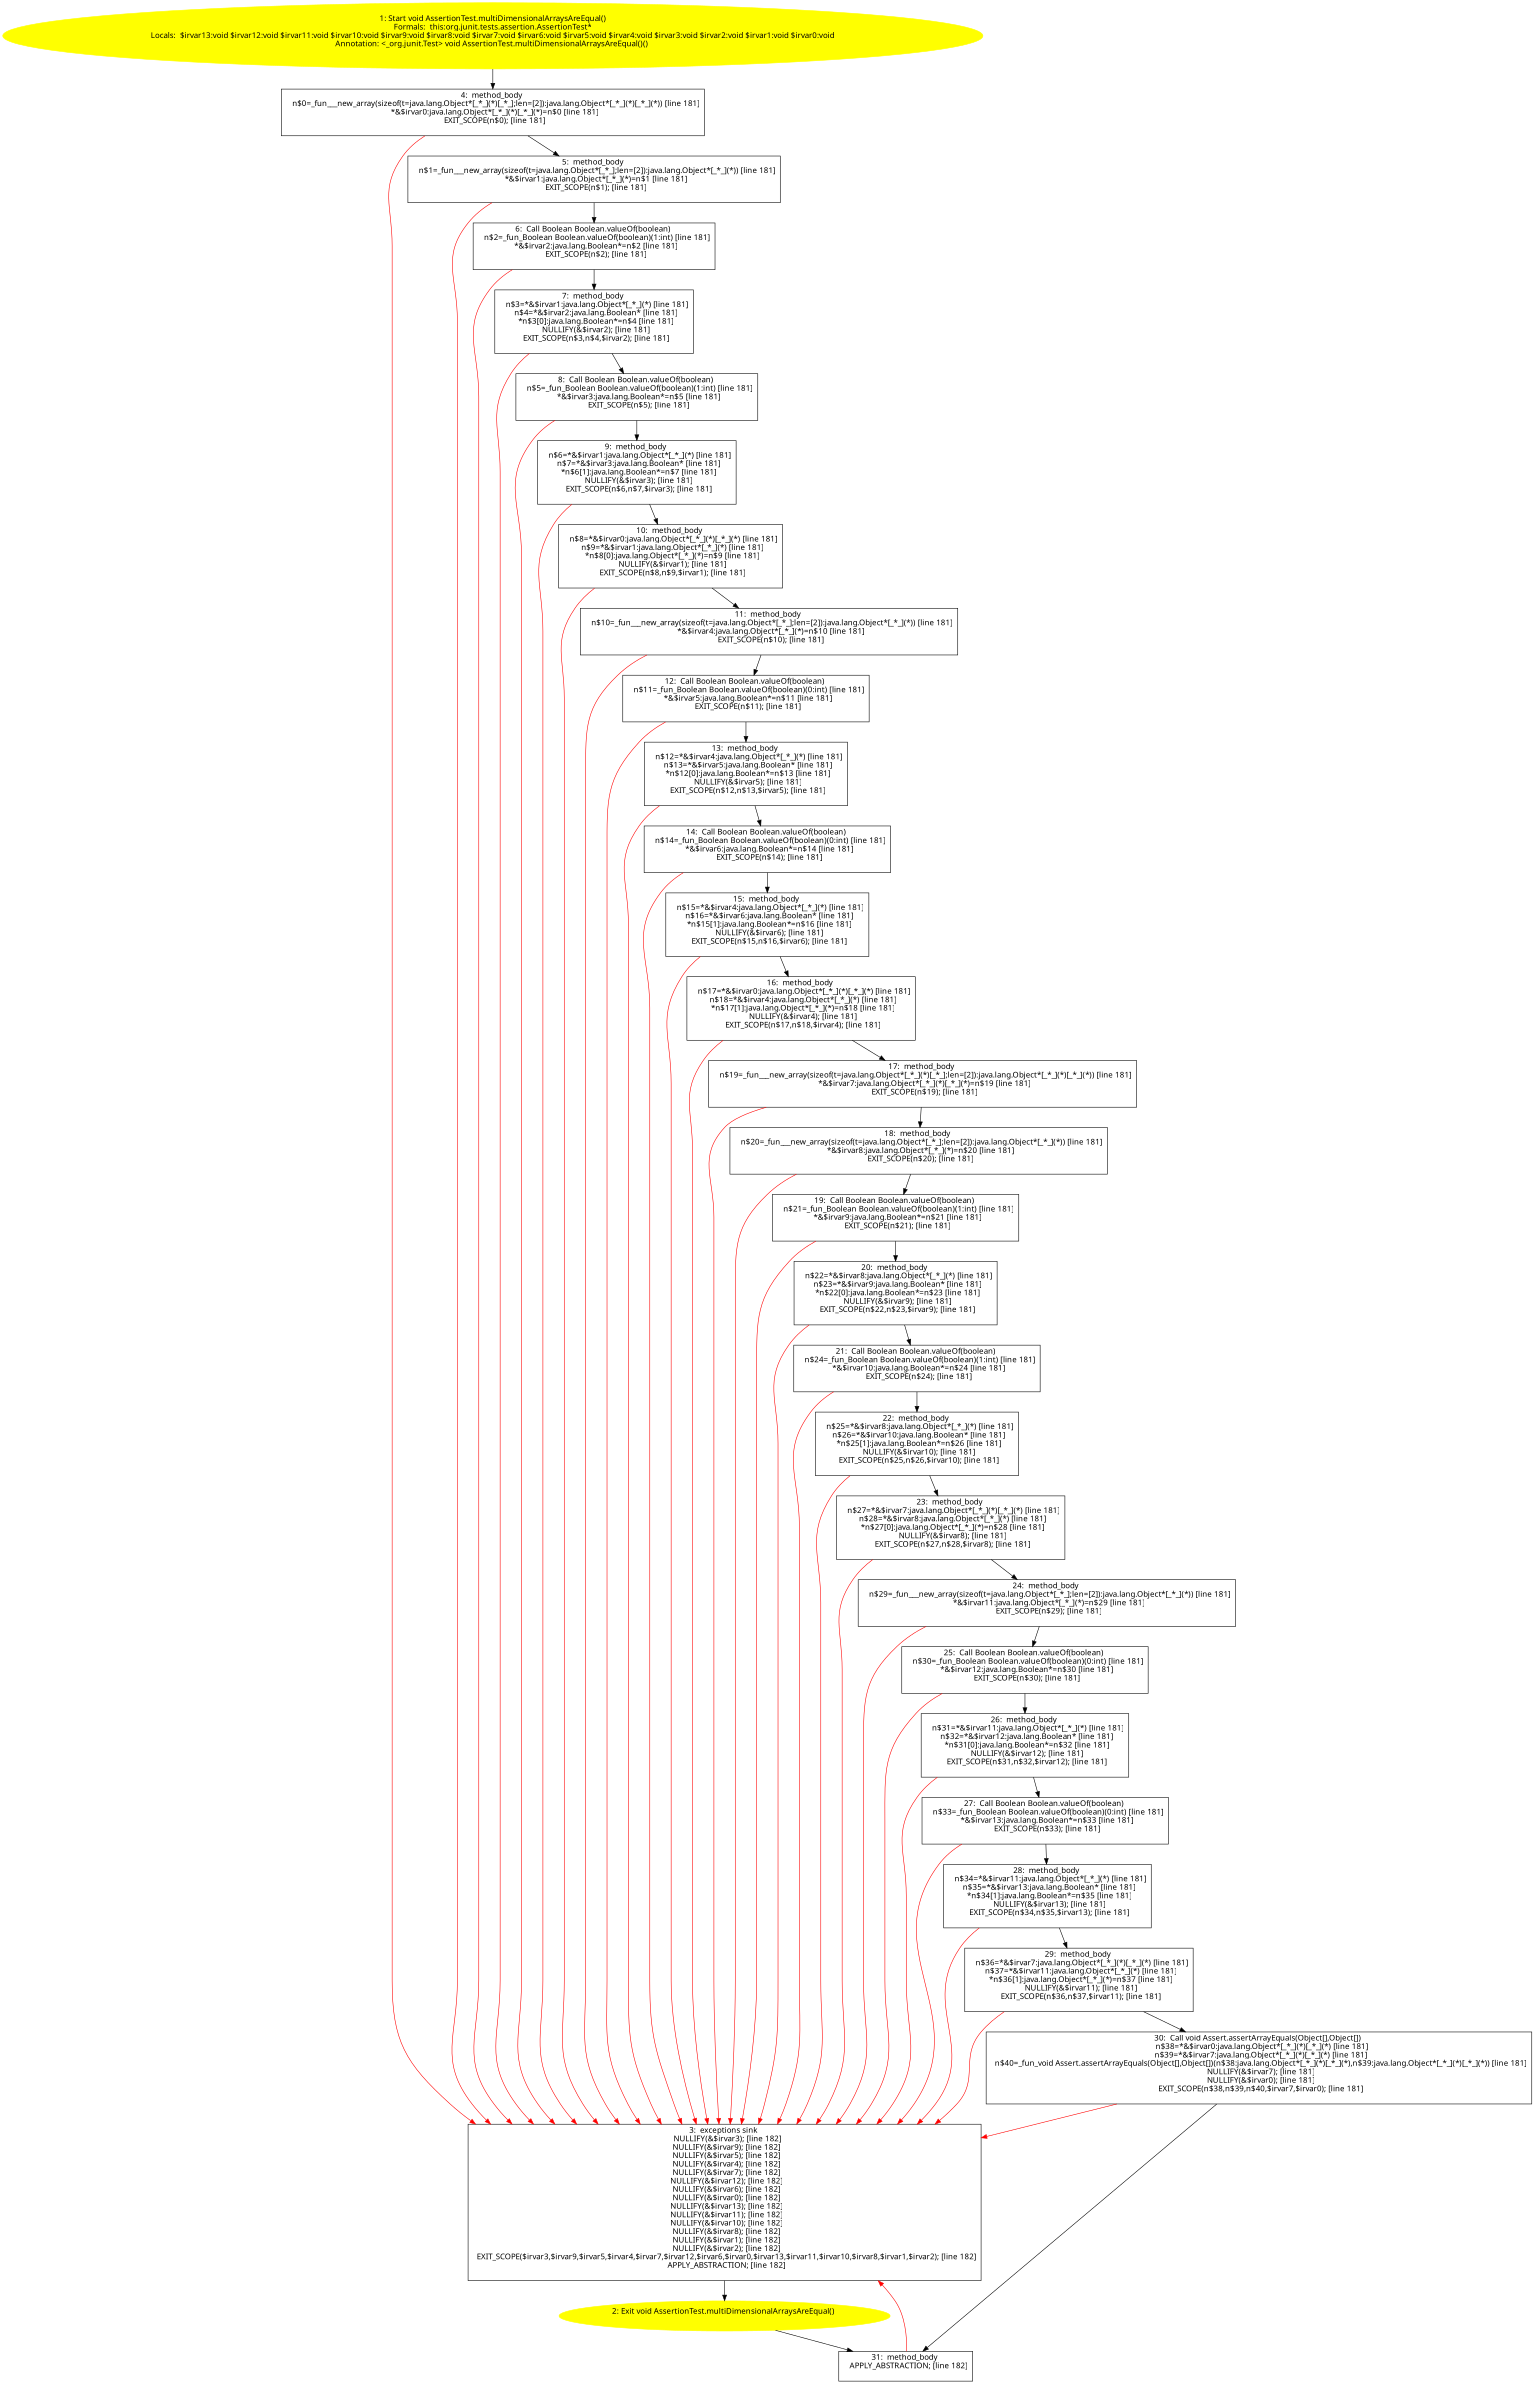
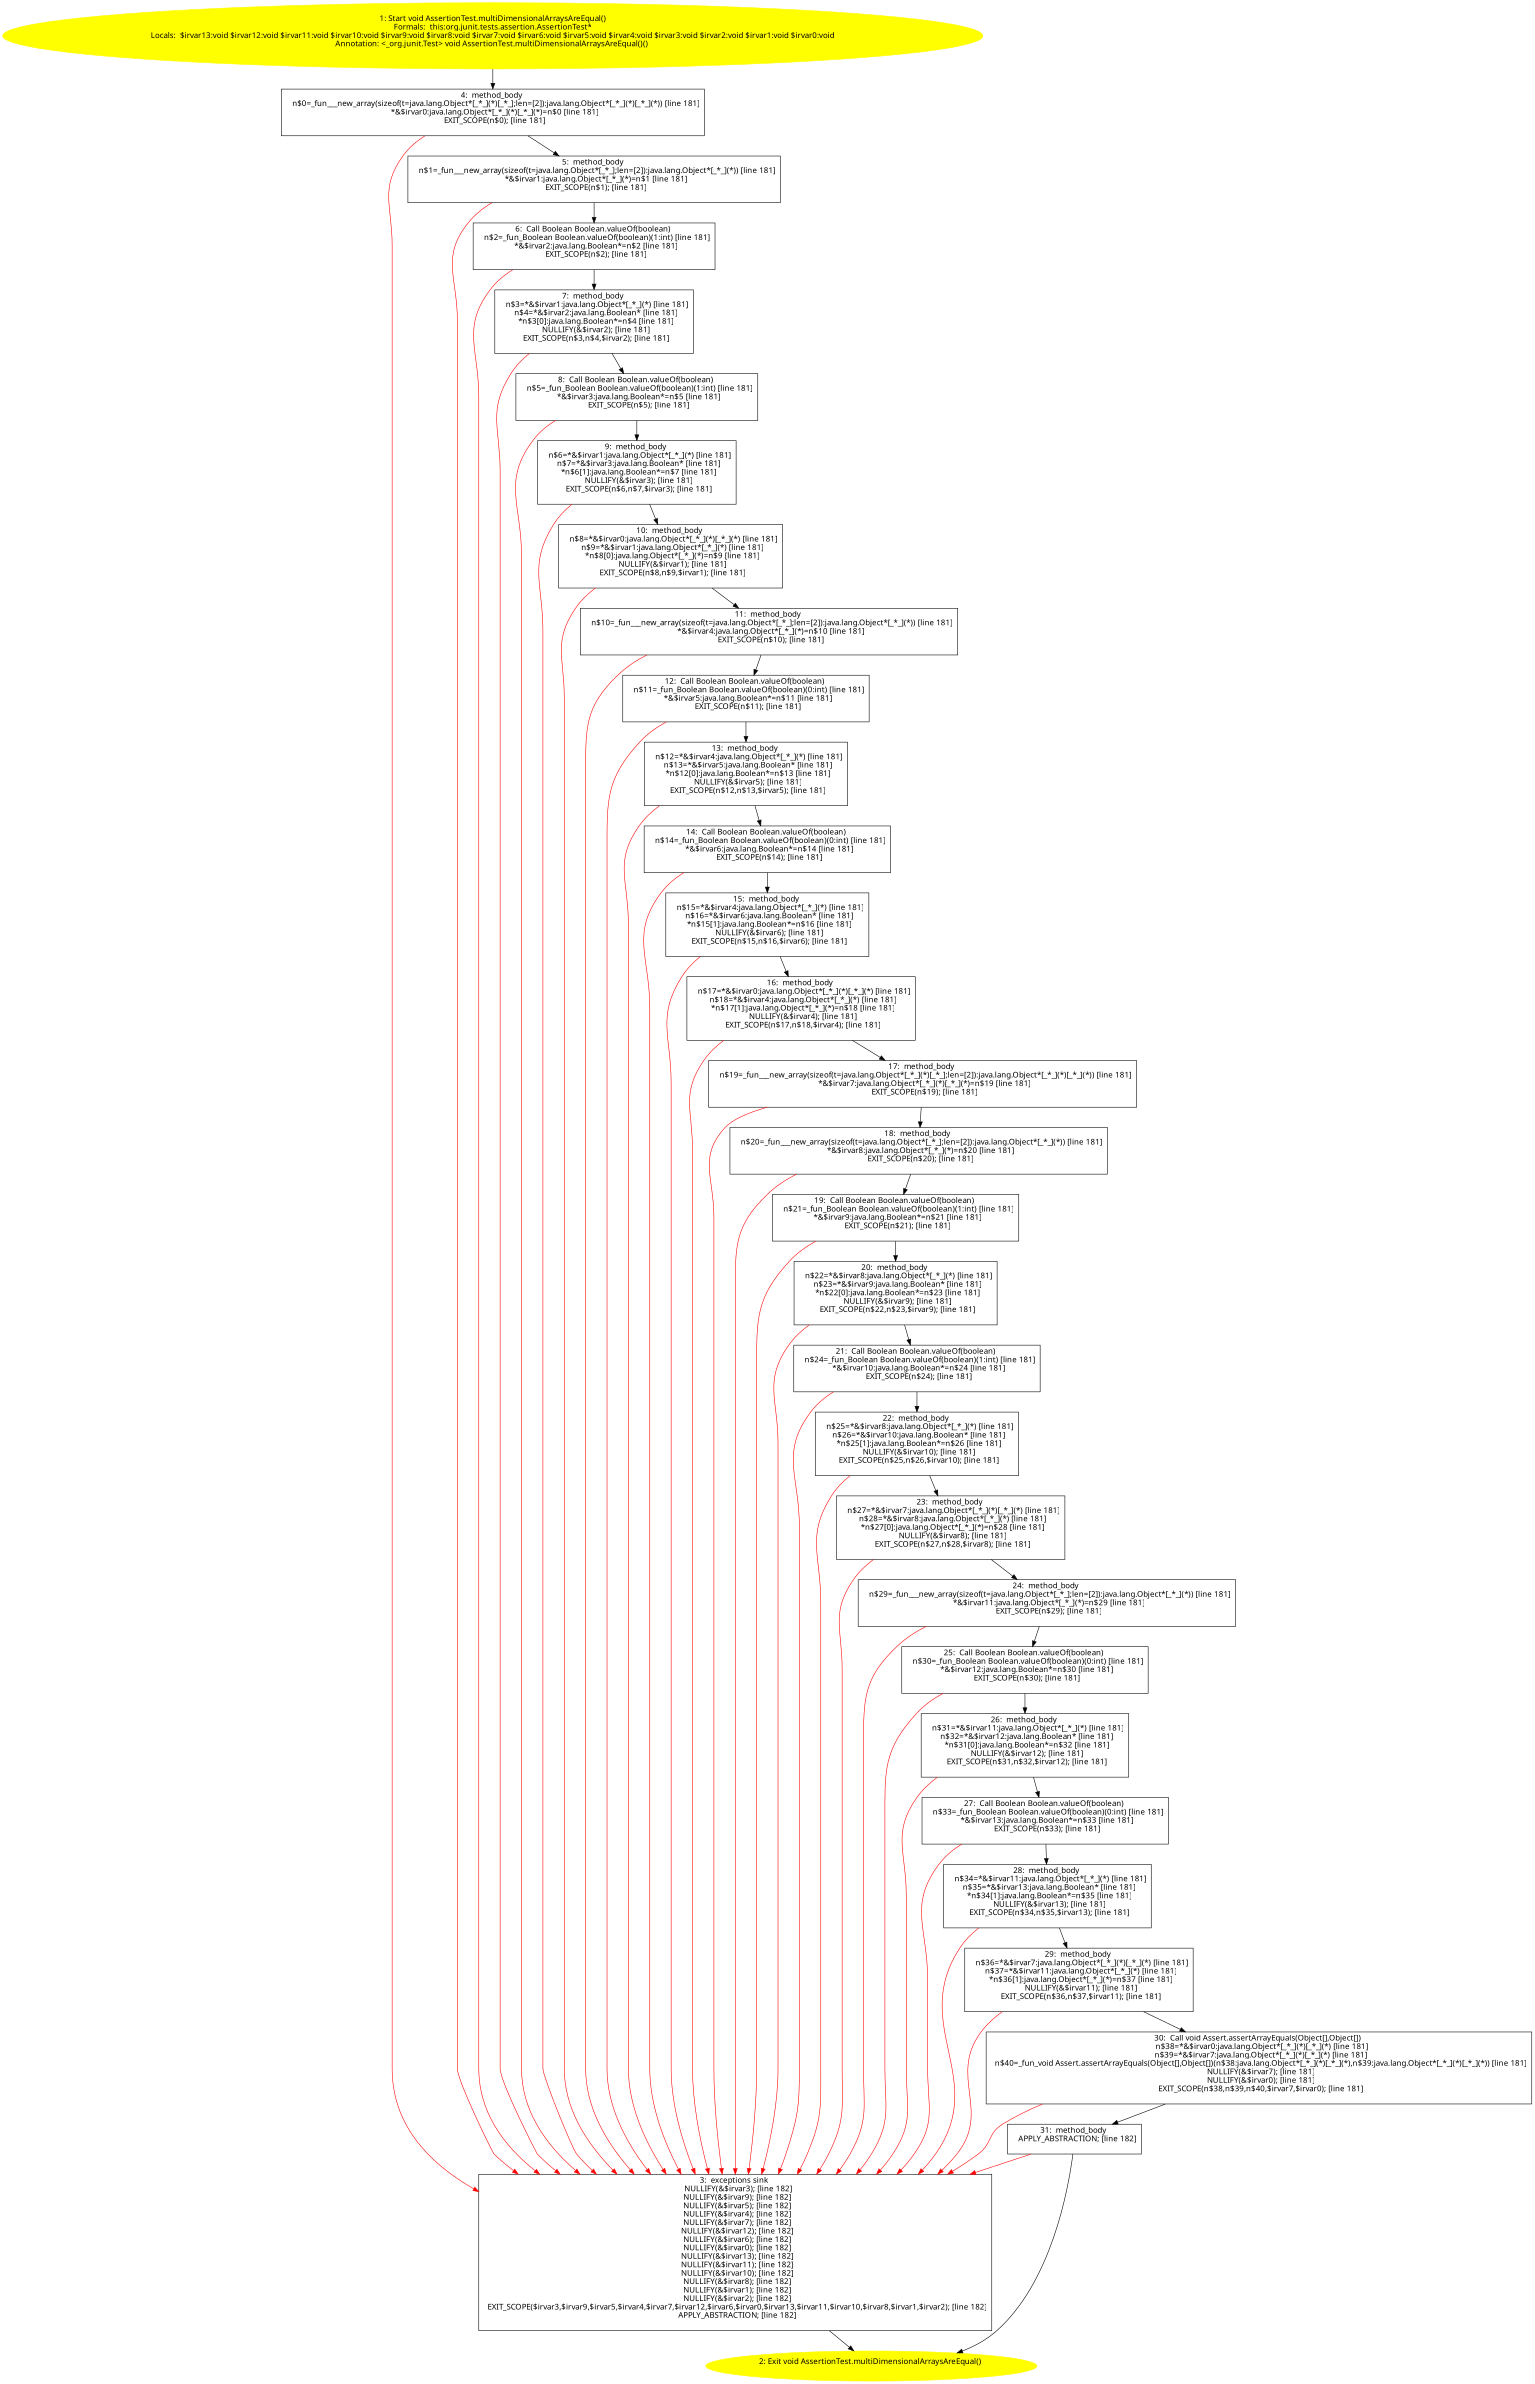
edge "2: Exit void AssertionTest.multiDimensionalArraysAreEqual()" -> "31:  method_body APPLY_ABSTRACTION; [line 182]": reversed
